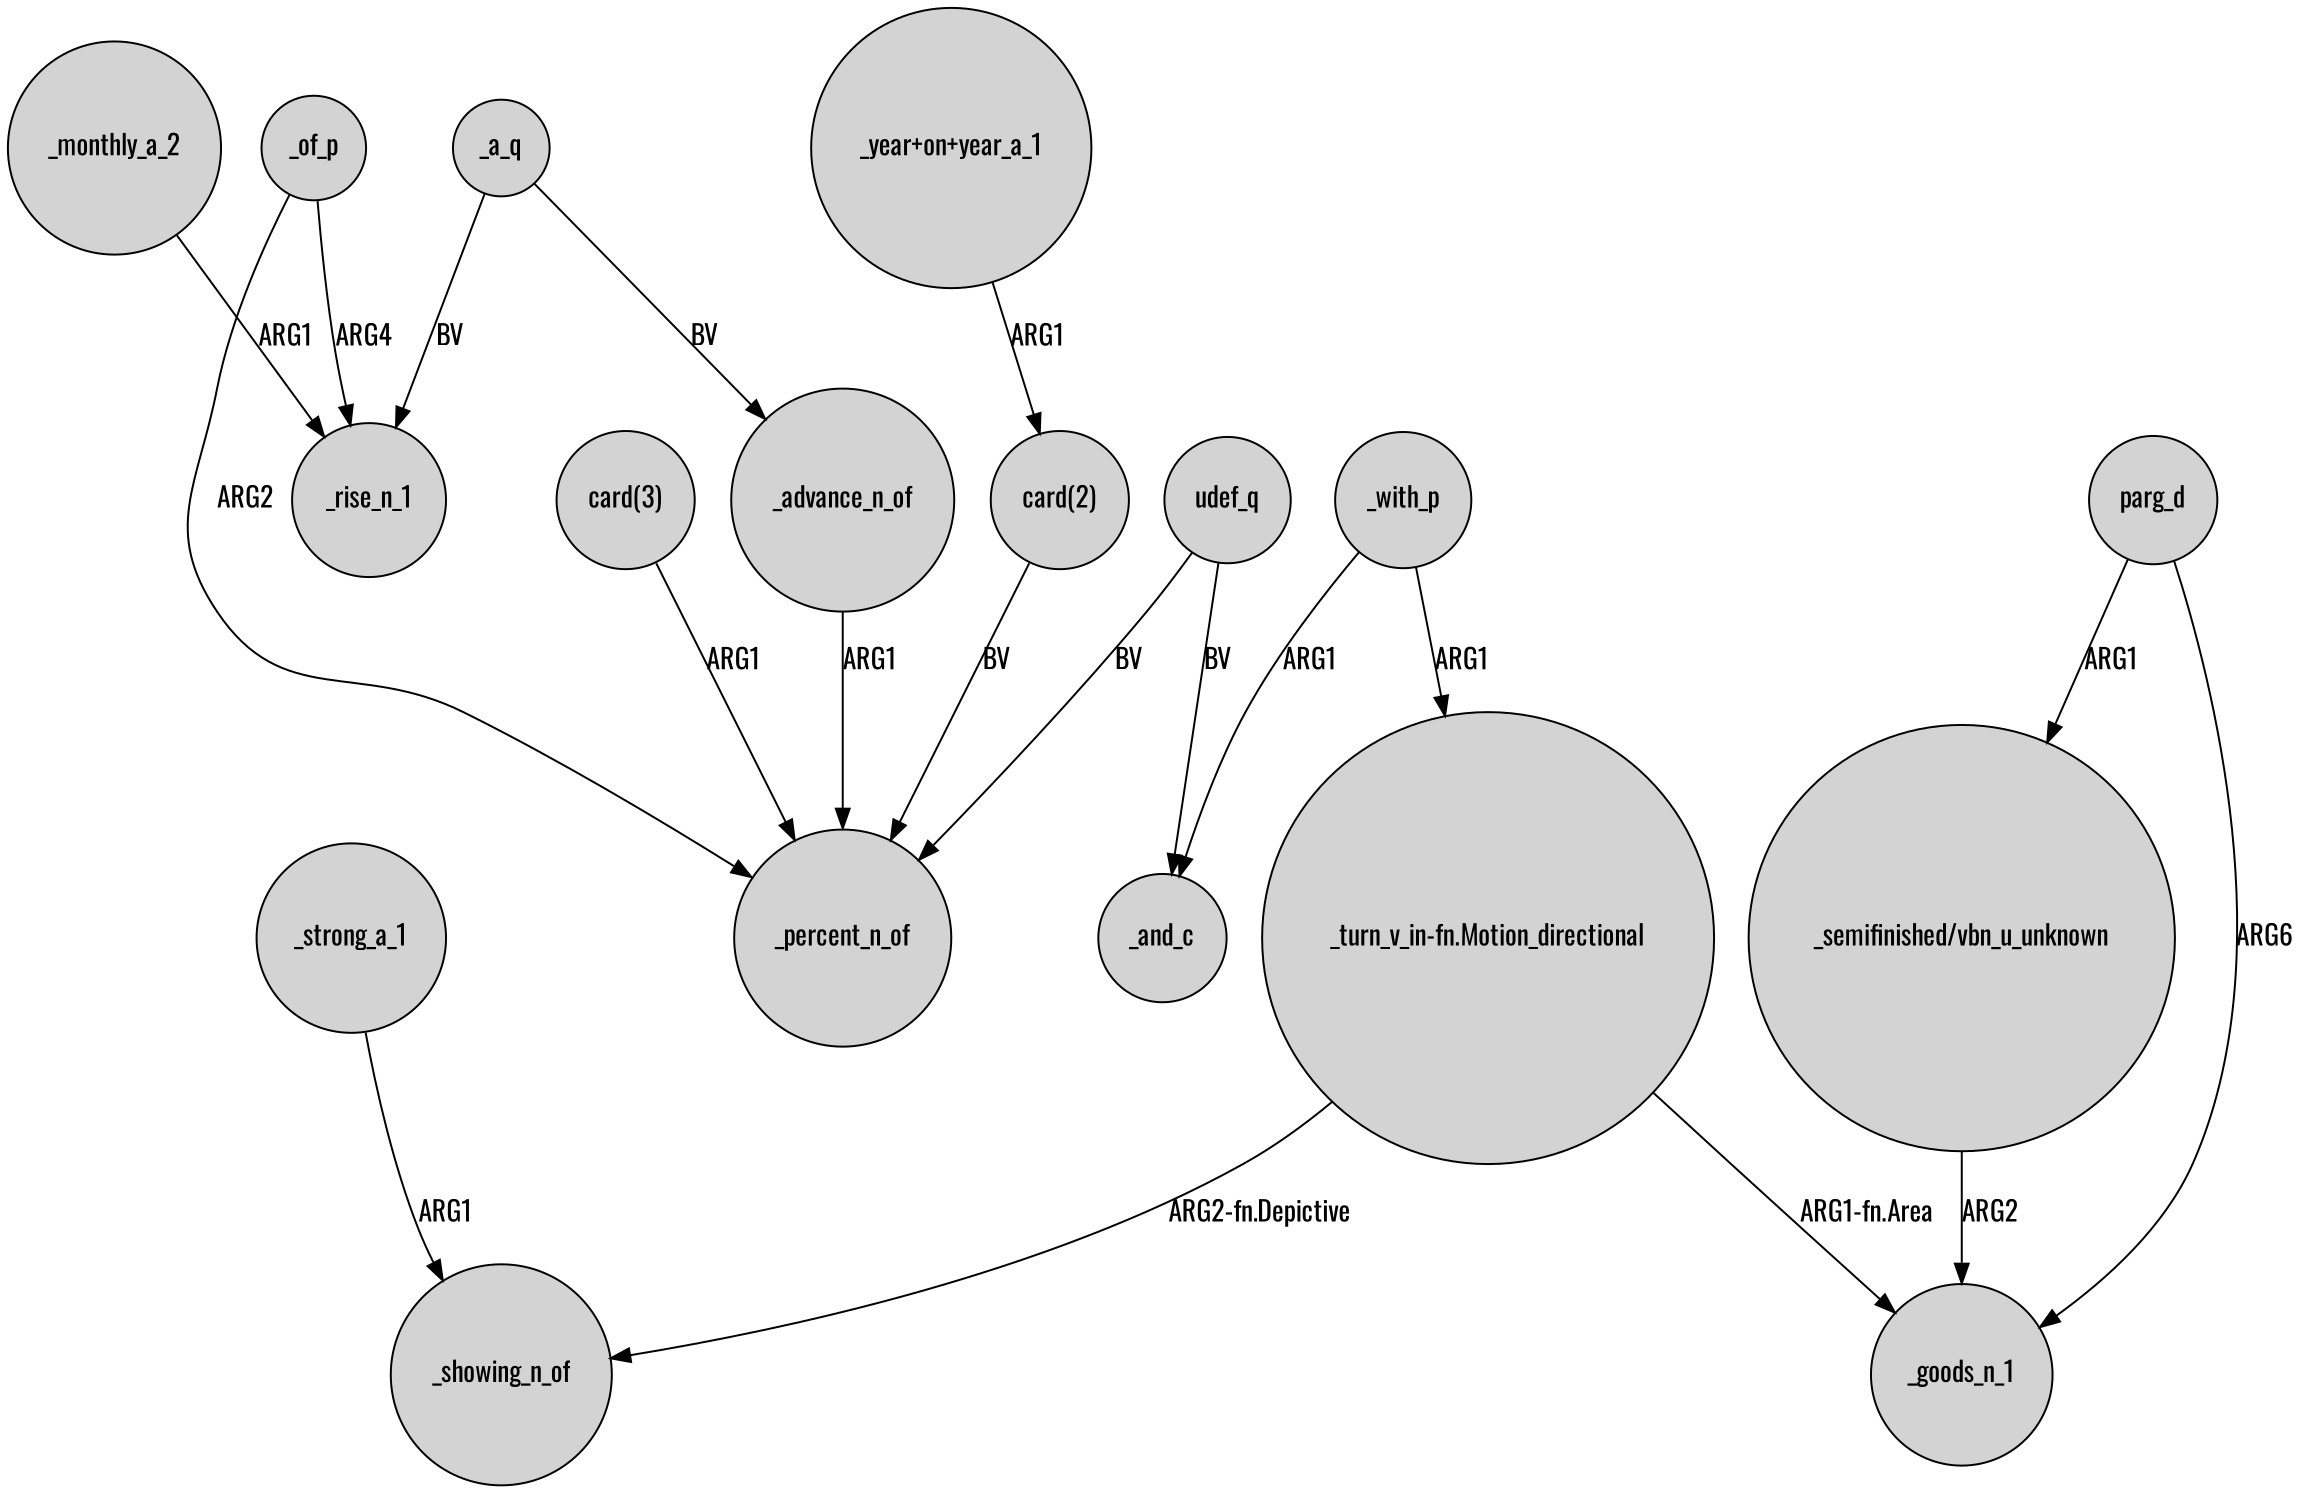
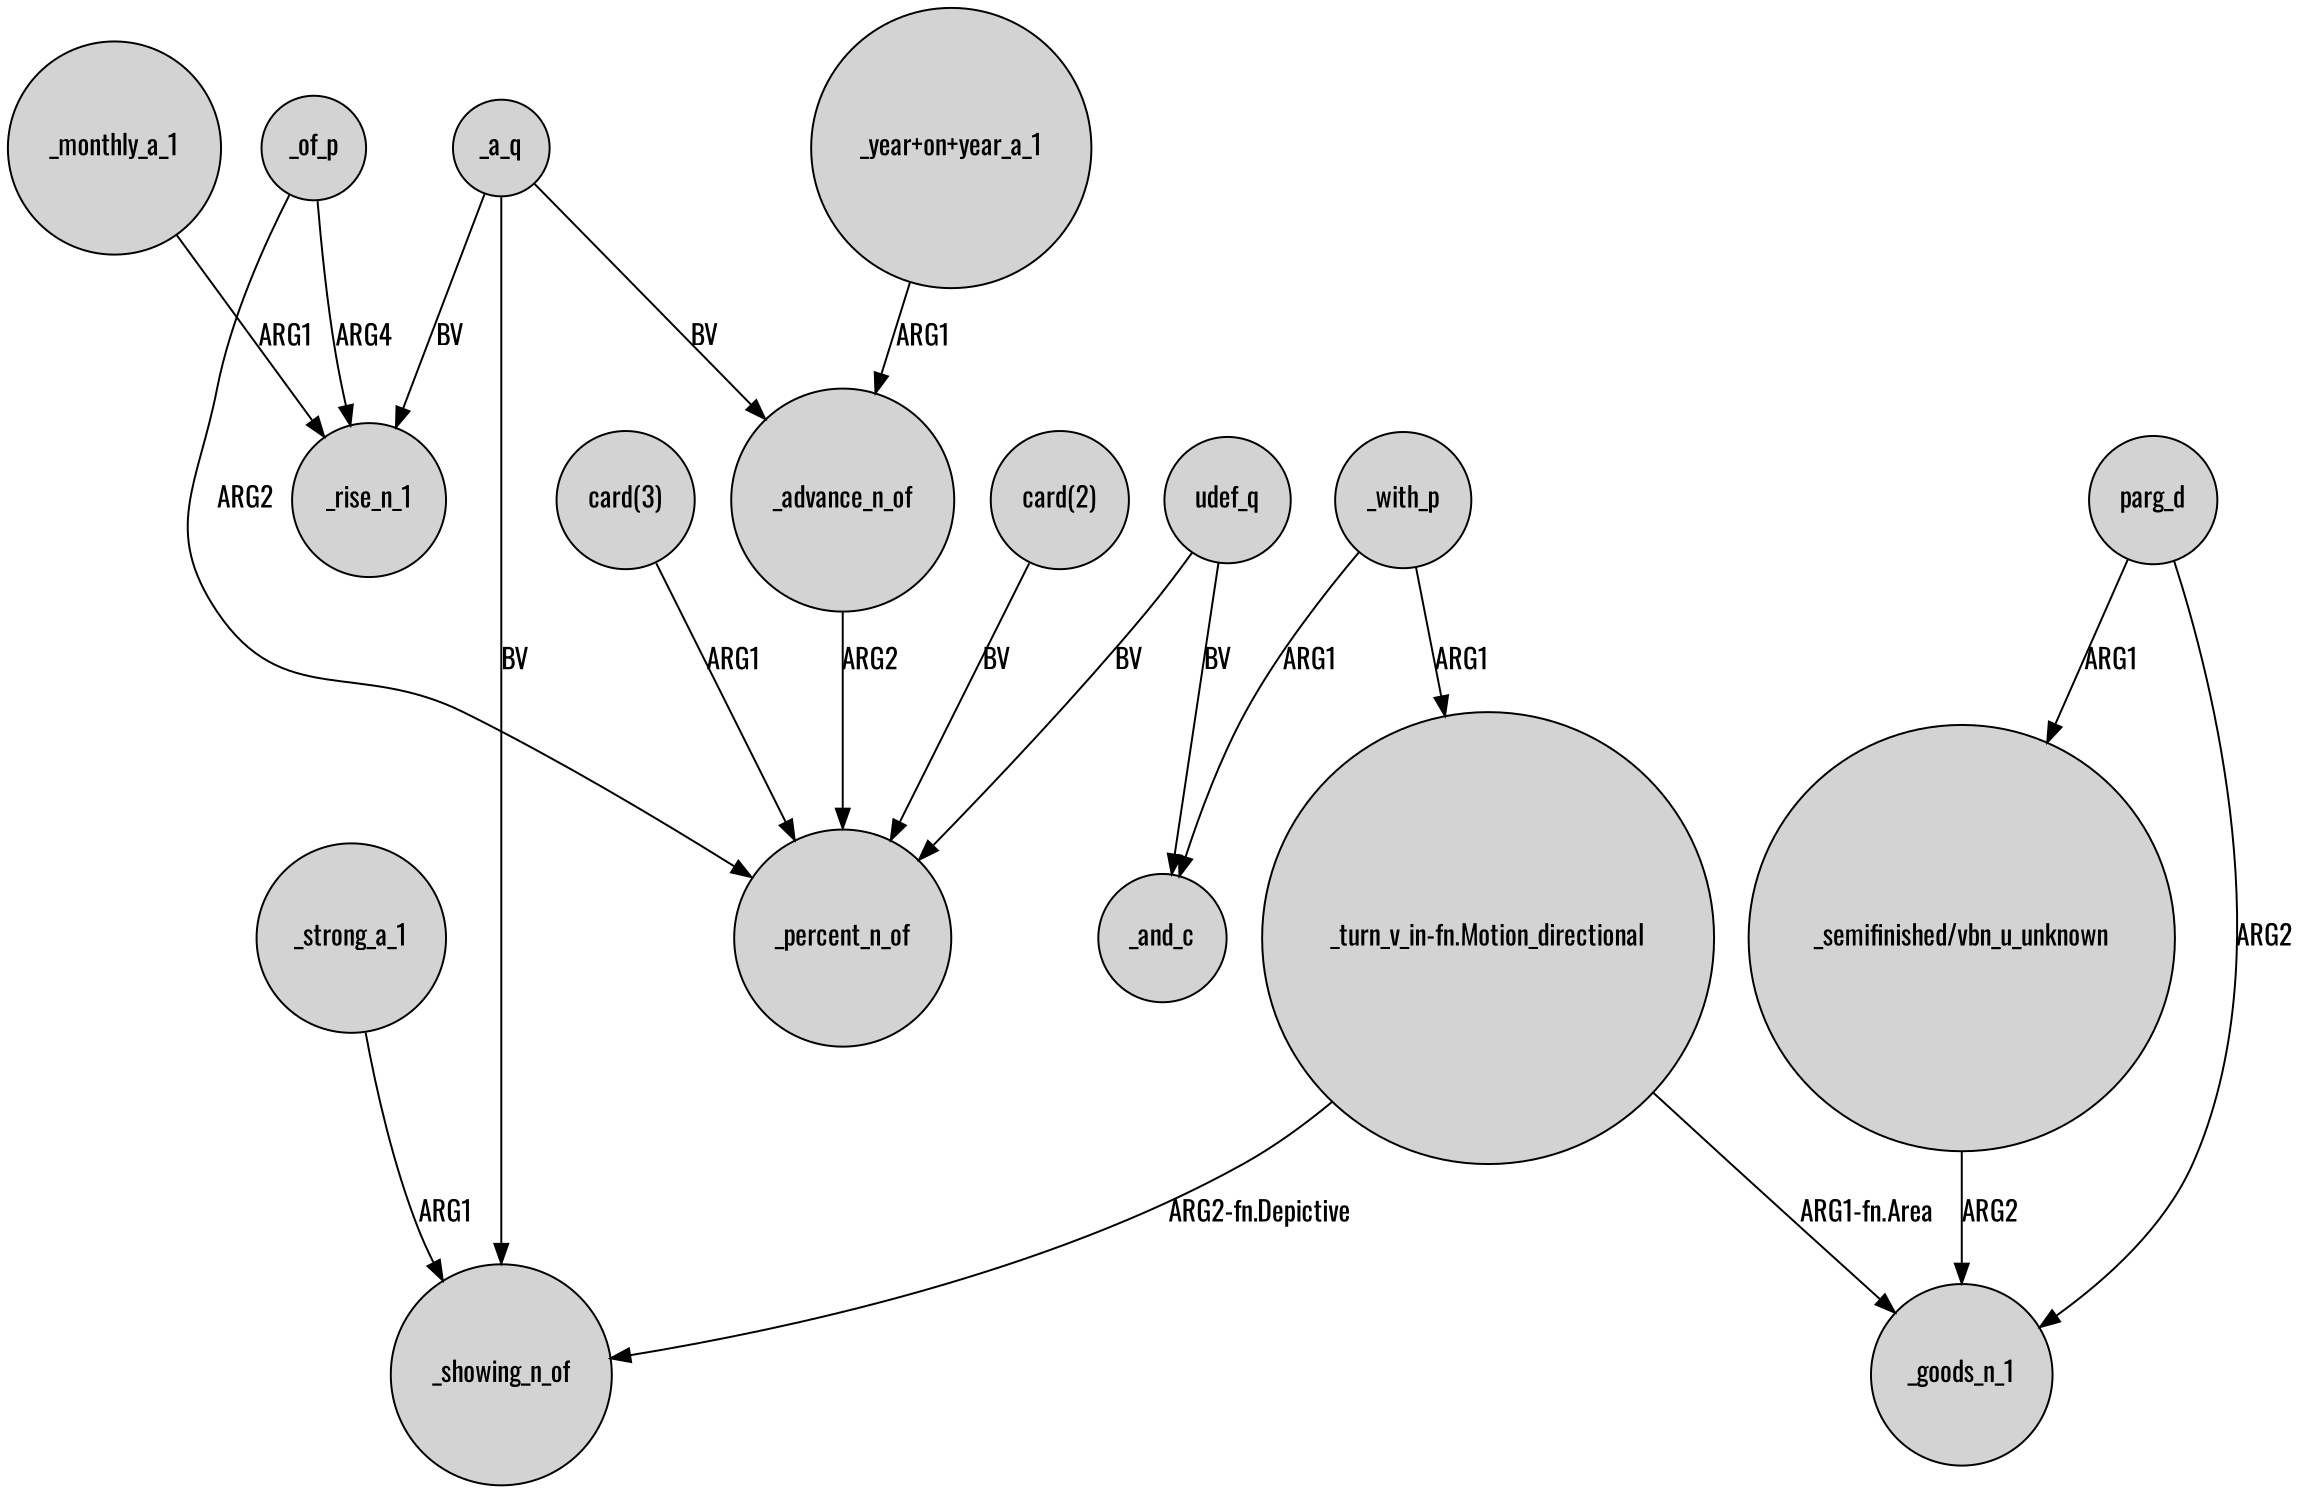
node "_monthly_a_2": label "_monthly_a_2" -> "_monthly_a_1"
edge "_year+on+year_a_1" -> "card(2)": now "_year+on+year_a_1" -> "_advance_n_of"
edge "_advance_n_of" -> "_percent_n_of": label "ARG1" -> "ARG2"
edge "_a_q" -> "_showing_n_of": added, label "BV"
edge "parg_d" -> "_goods_n_1": label "ARG6" -> "ARG2"
